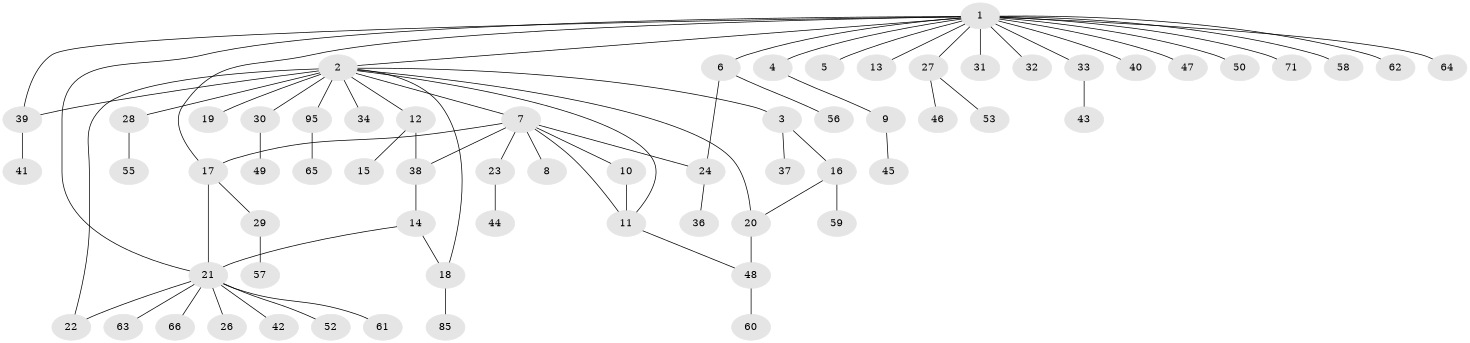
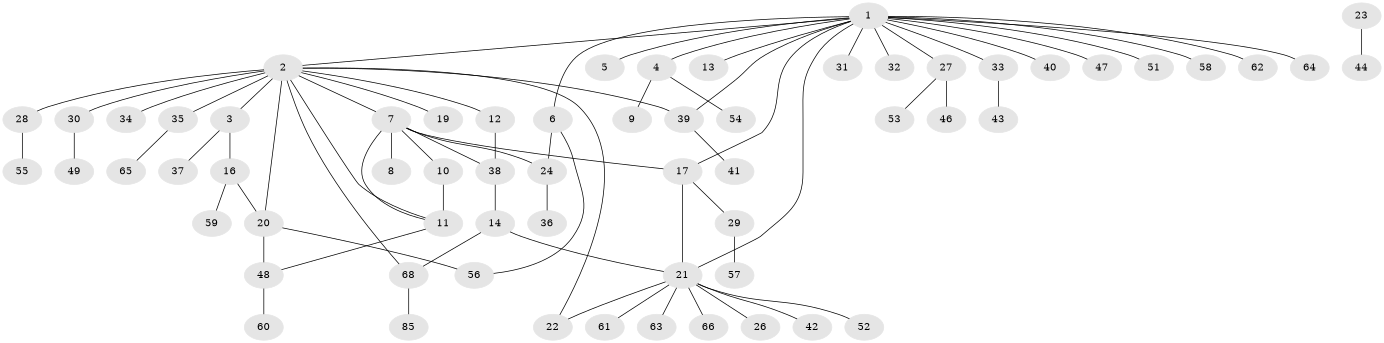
node "50": removed
node "71": label "71" -> "51"
node "95": label "95" -> "35"
node "54": added
edge "7" -- "23": removed
node "15": removed
node "45": removed
edge "20" -- "56": added
node "18": label "18" -> "68"
